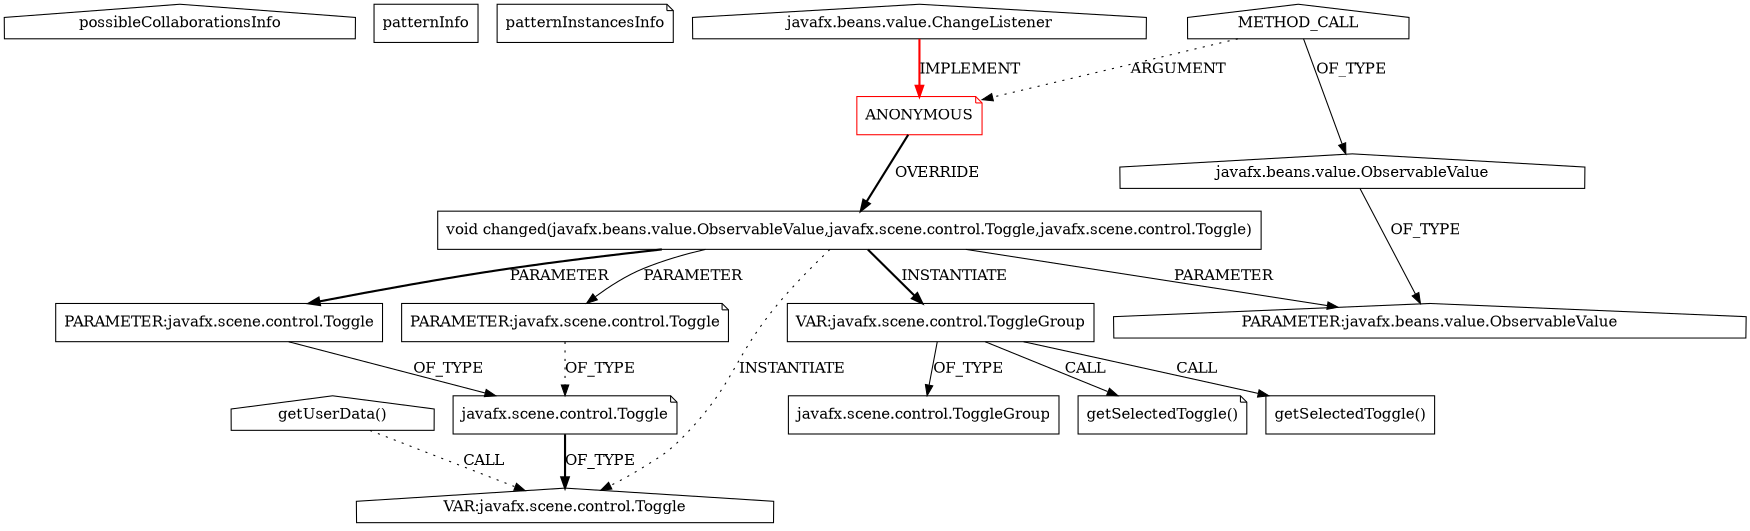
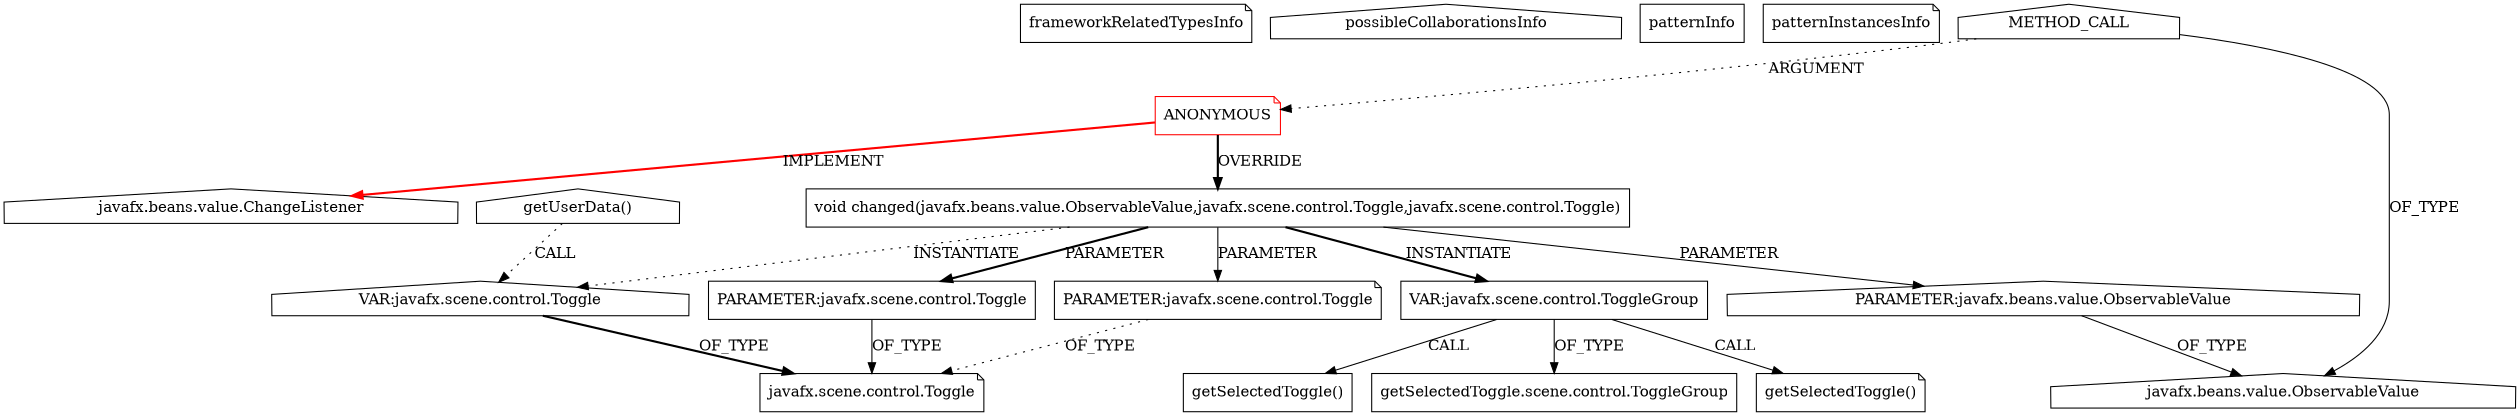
node "frameworkRelatedTypesInfo": added
edge "javafx.beans.value.ChangeListener" -> "ANONYMOUS": reversed
edge "javafx.beans.value.ObservableValue" -> "PARAMETER:javafx.beans.value.ObservableValue": reversed
node "javafx.scene.control.ToggleGroup": label "javafx.scene.control.ToggleGroup" -> "getSelectedToggle.scene.control.ToggleGroup"
edge "javafx.scene.control.Toggle" -> "VAR:javafx.scene.control.Toggle": reversed
